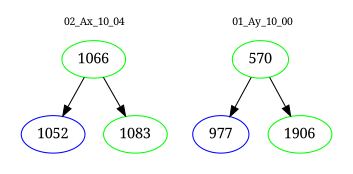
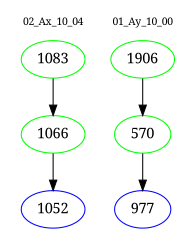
edge "1066" -> "1083": reversed
edge "570" -> "1906": reversed
